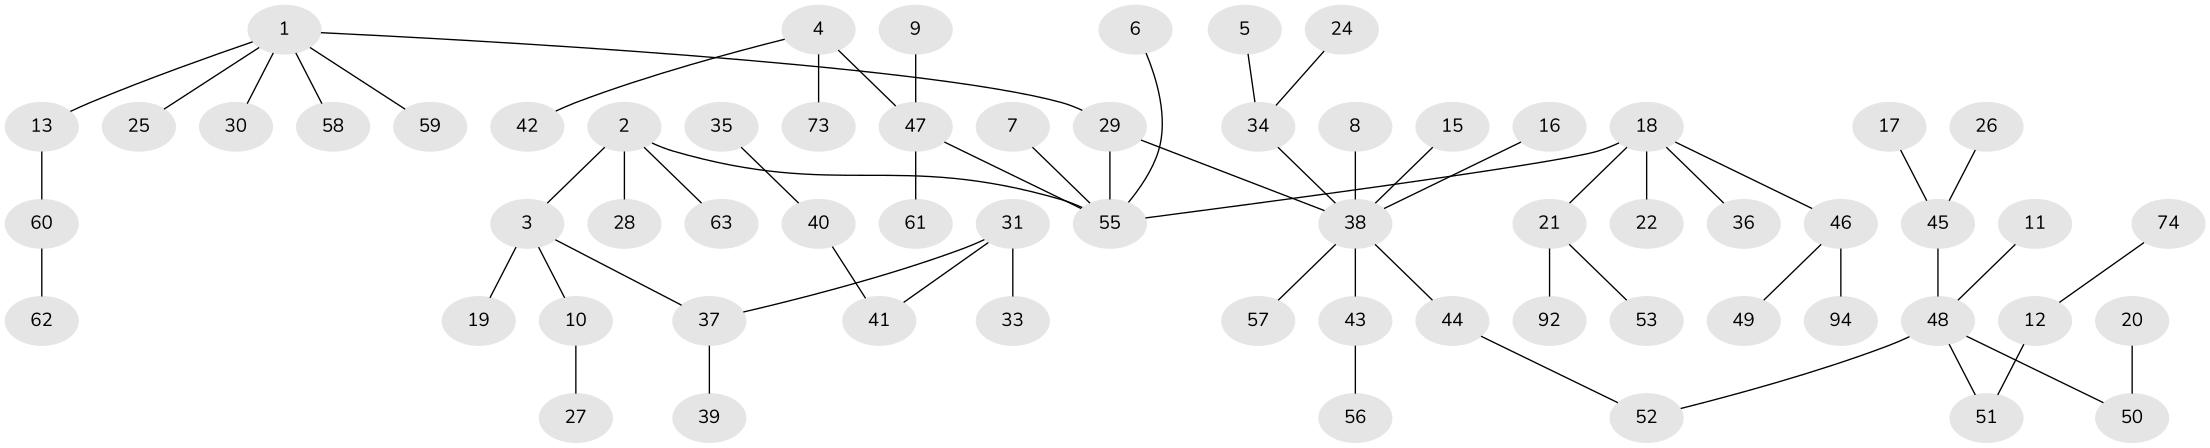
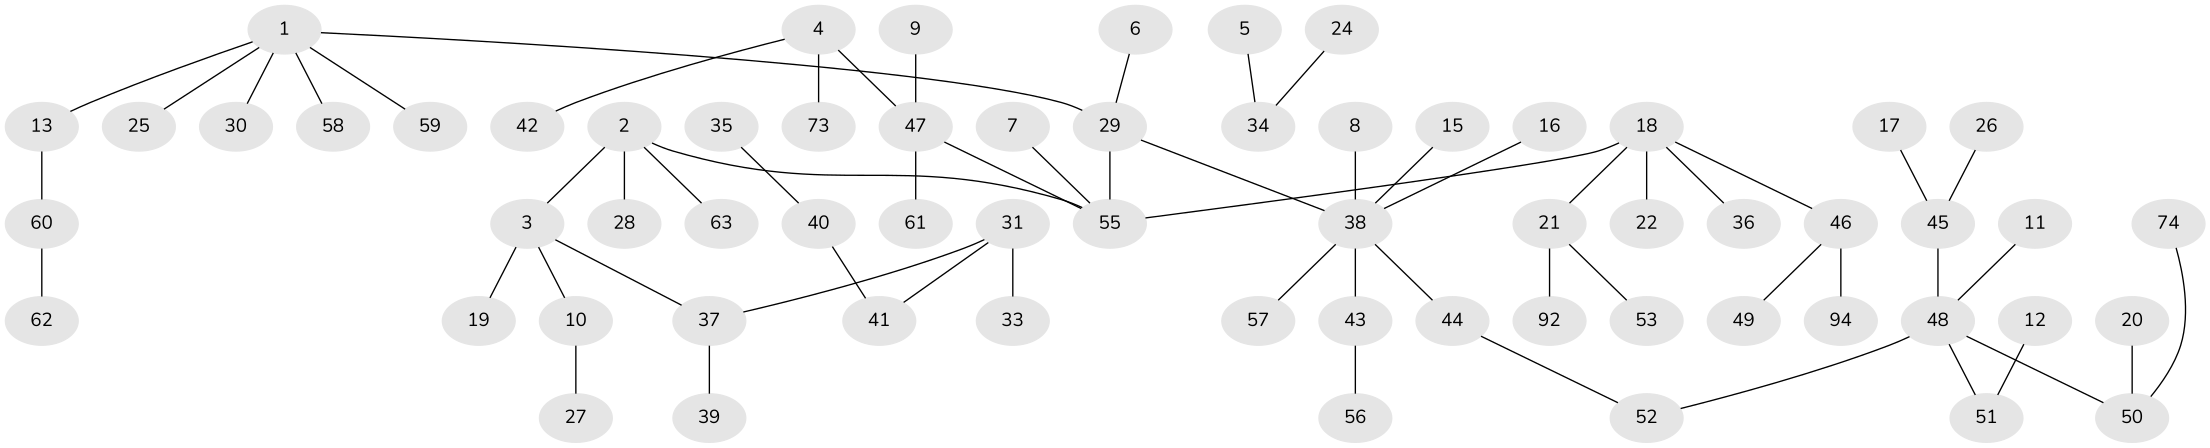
edge "6" -- "55": now "6" -- "29"
edge "34" -- "38": removed
edge "74" -- "12": now "74" -- "50"
